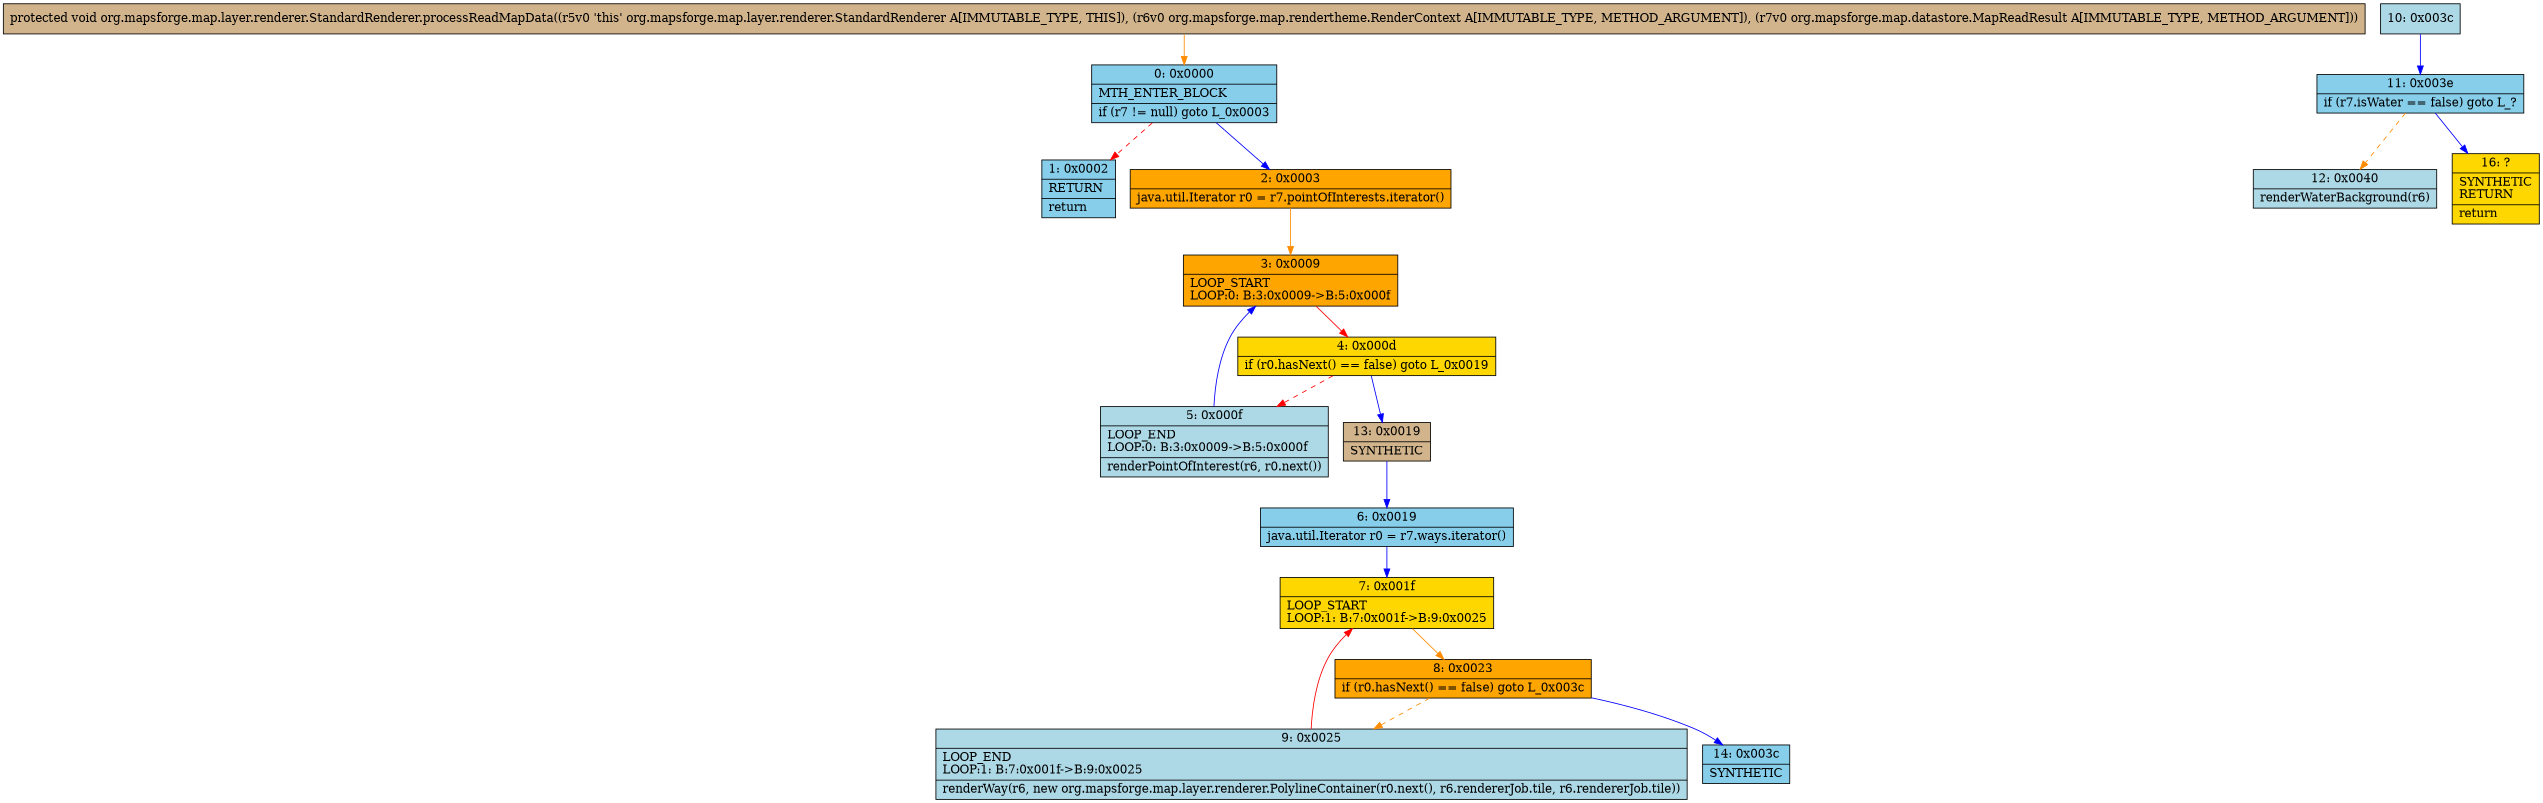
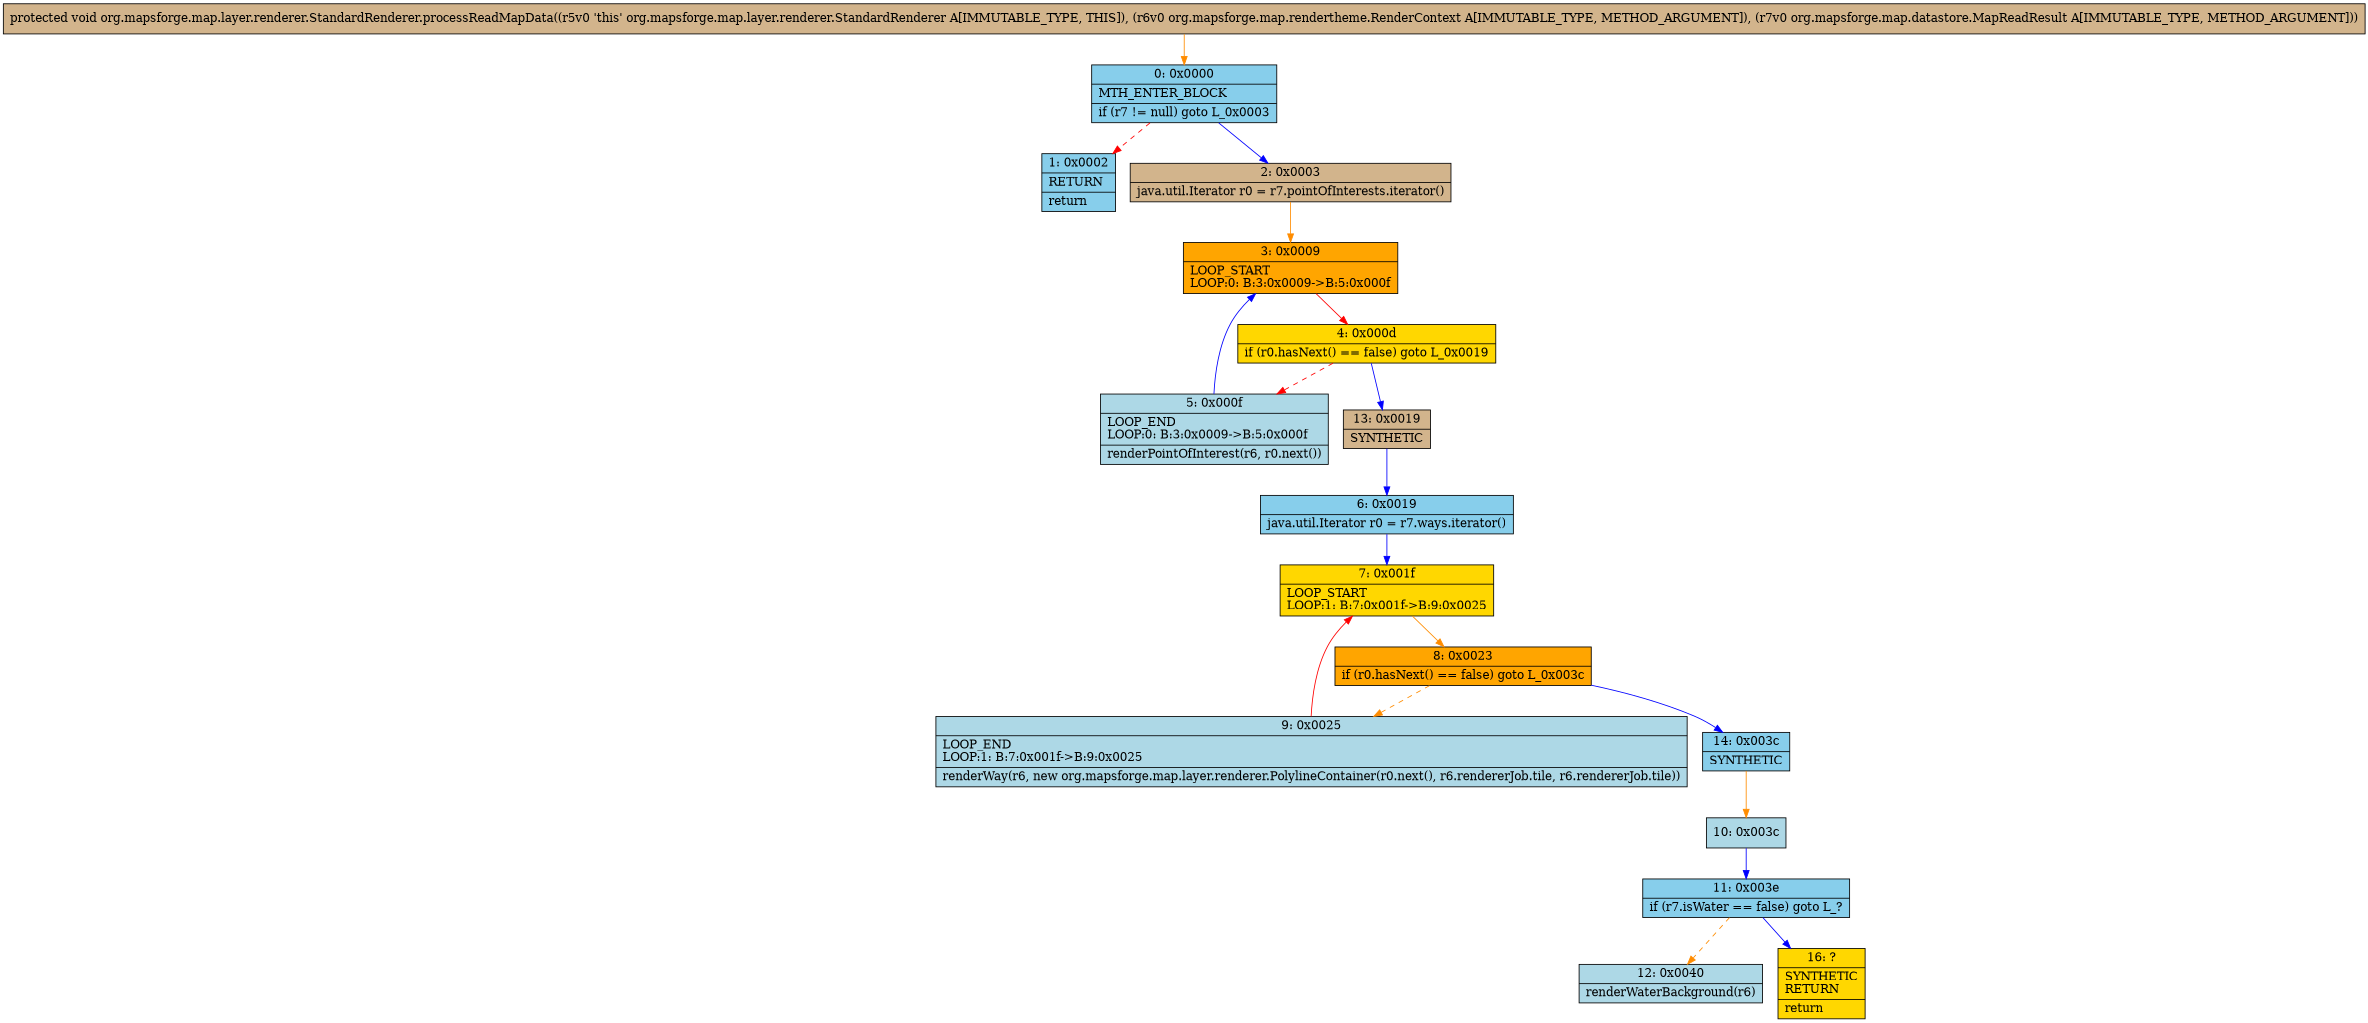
node "2: 0x0003": fillcolor orange -> tan
edge "14: 0x003c" -> "10: 0x003c": added
